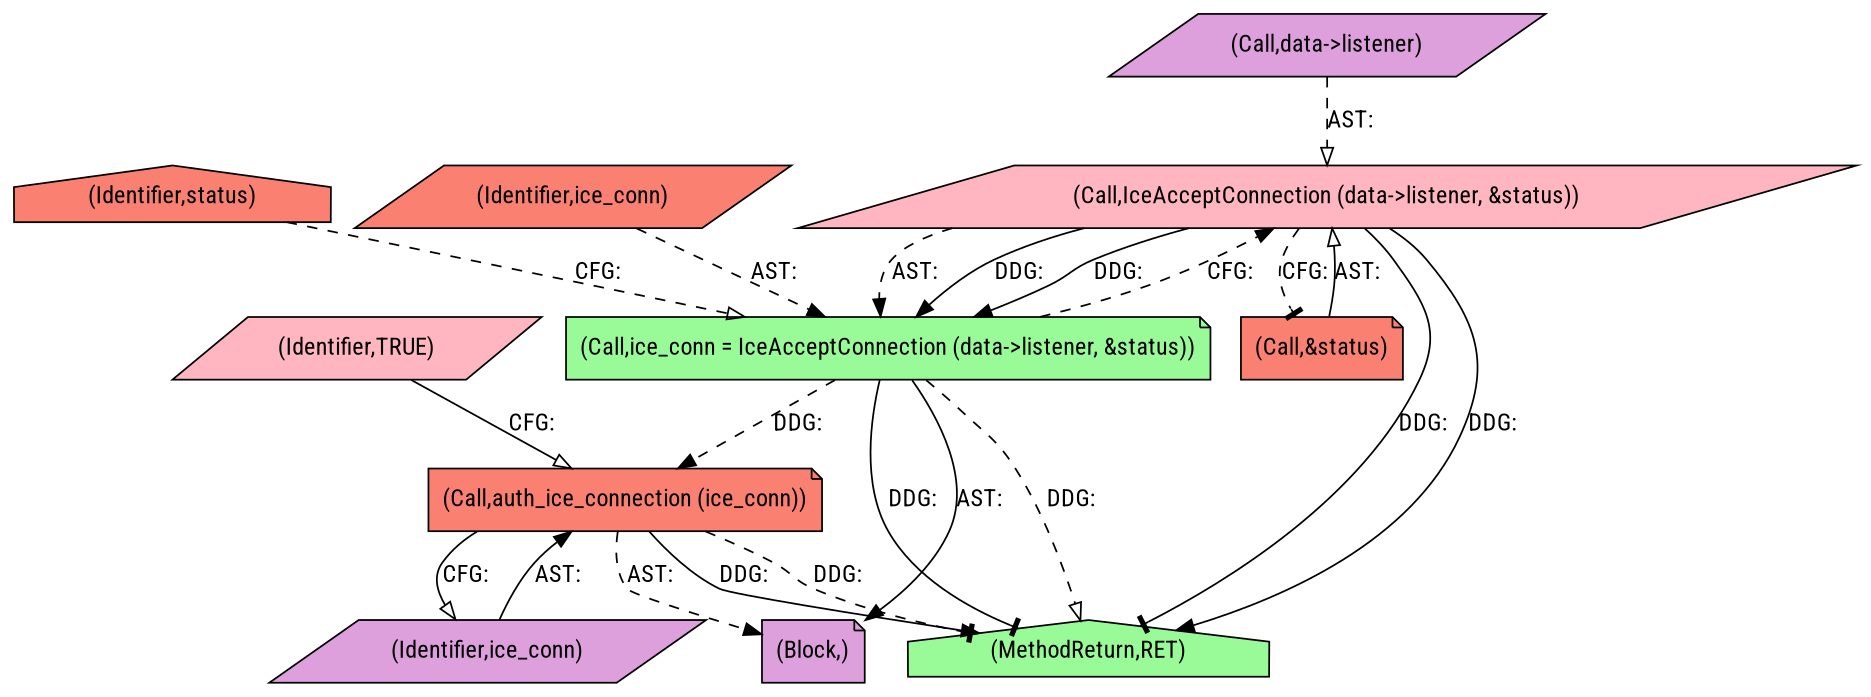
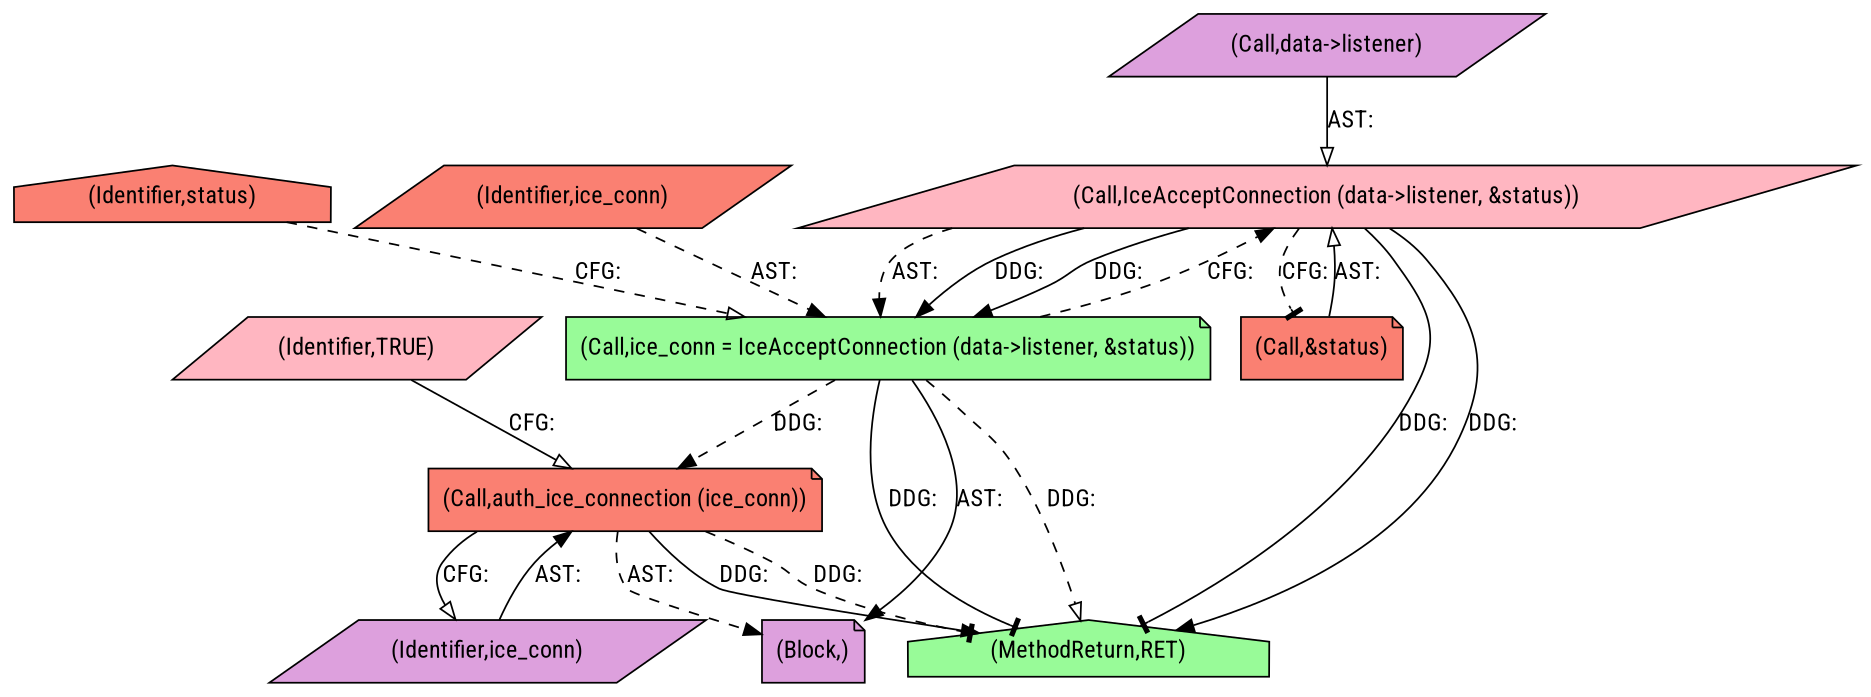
edge "(Call,data->listener)" -> "(Call,IceAcceptConnection (data->listener, &status))": style dashed -> solid
